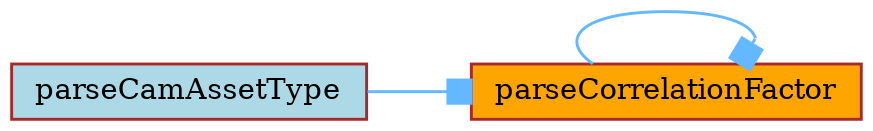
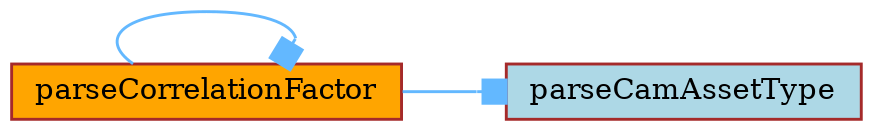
edge "parseCamAssetType" -> "parseCorrelationFactor": reversed
